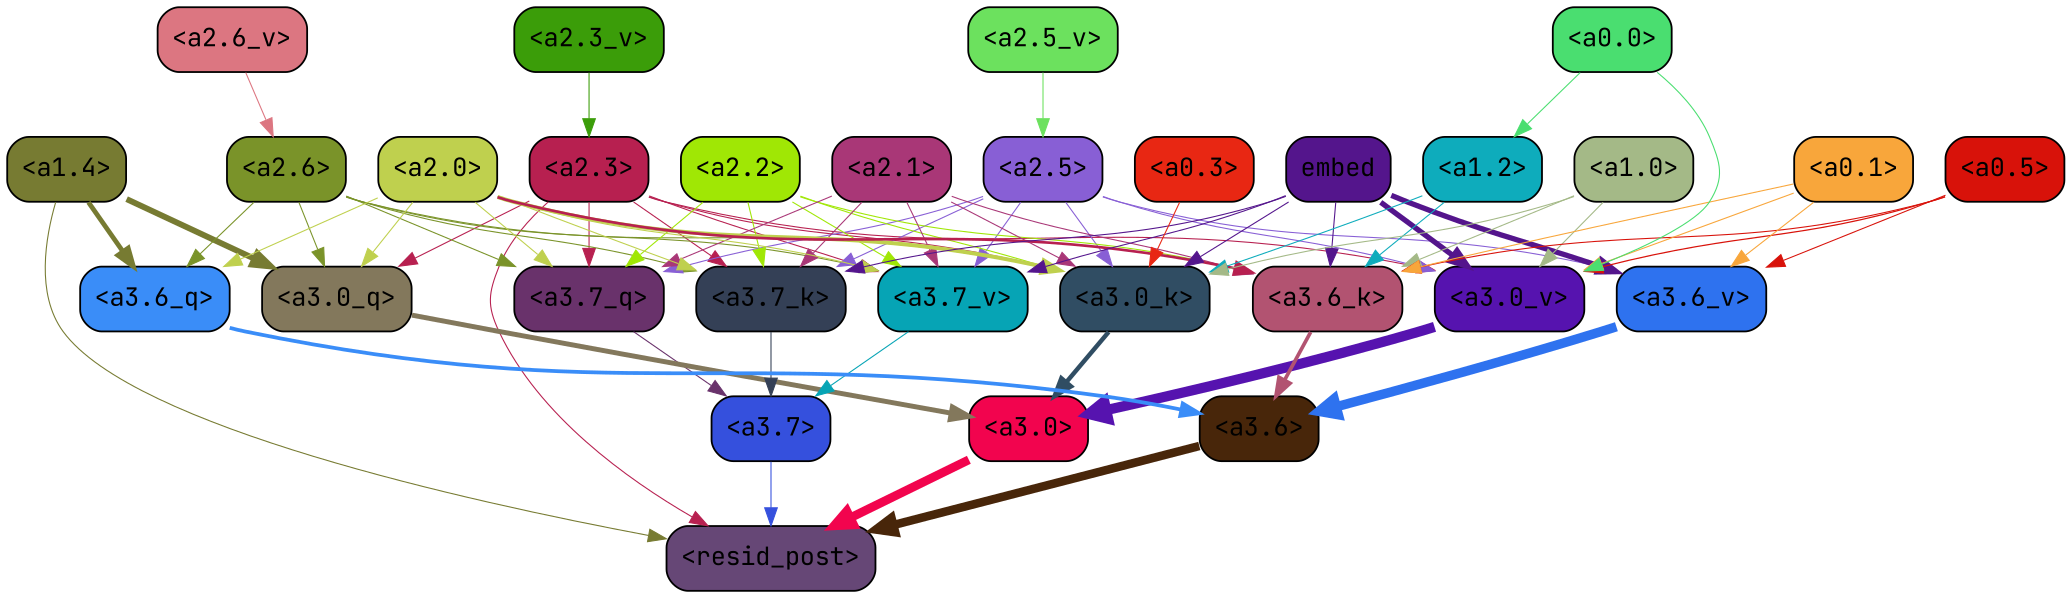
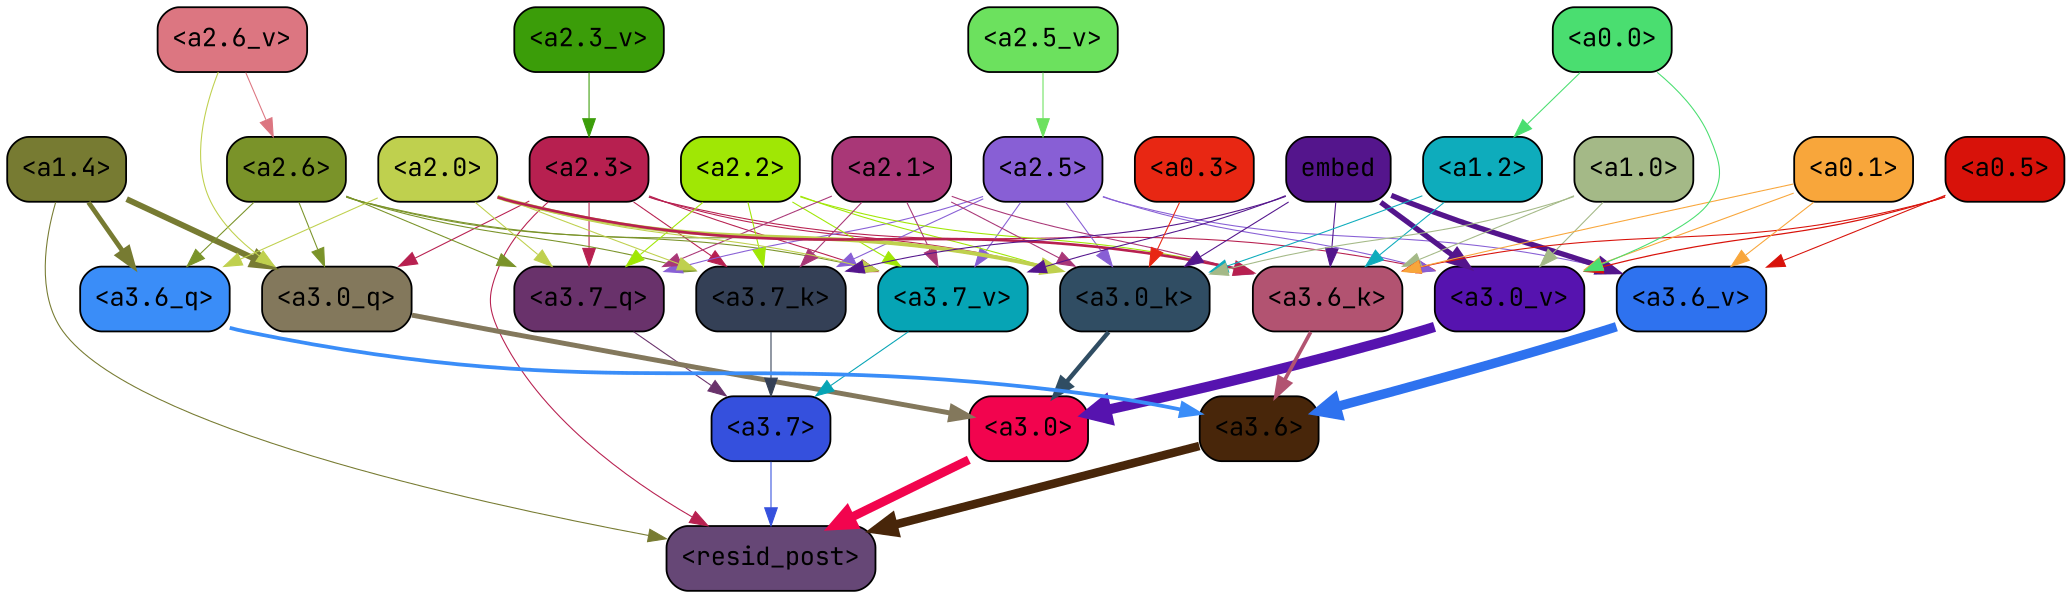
edge "<a2.0>" -> "<a3.0_q>": now "<a2.6_v>" -> "<a3.0_q>"
